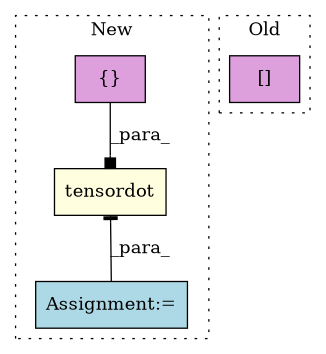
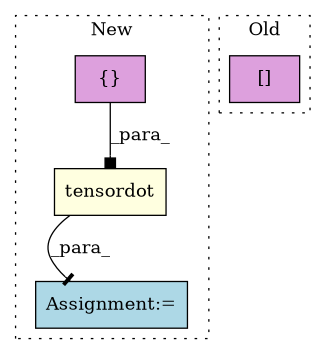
edge "Assignment:=" -> "tensordot": reversed
